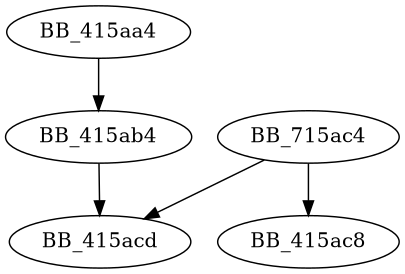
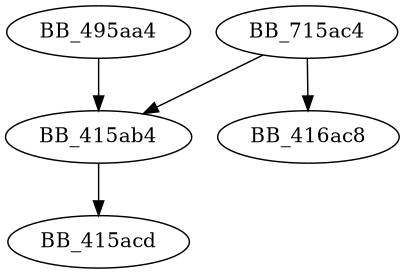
node "BB_415aa4": label "BB_415aa4" -> "BB_495aa4"
edge "BB_715ac4" -> "BB_415acd": now "BB_715ac4" -> "BB_415ab4"
node "BB_415ac8": label "BB_415ac8" -> "BB_416ac8"
